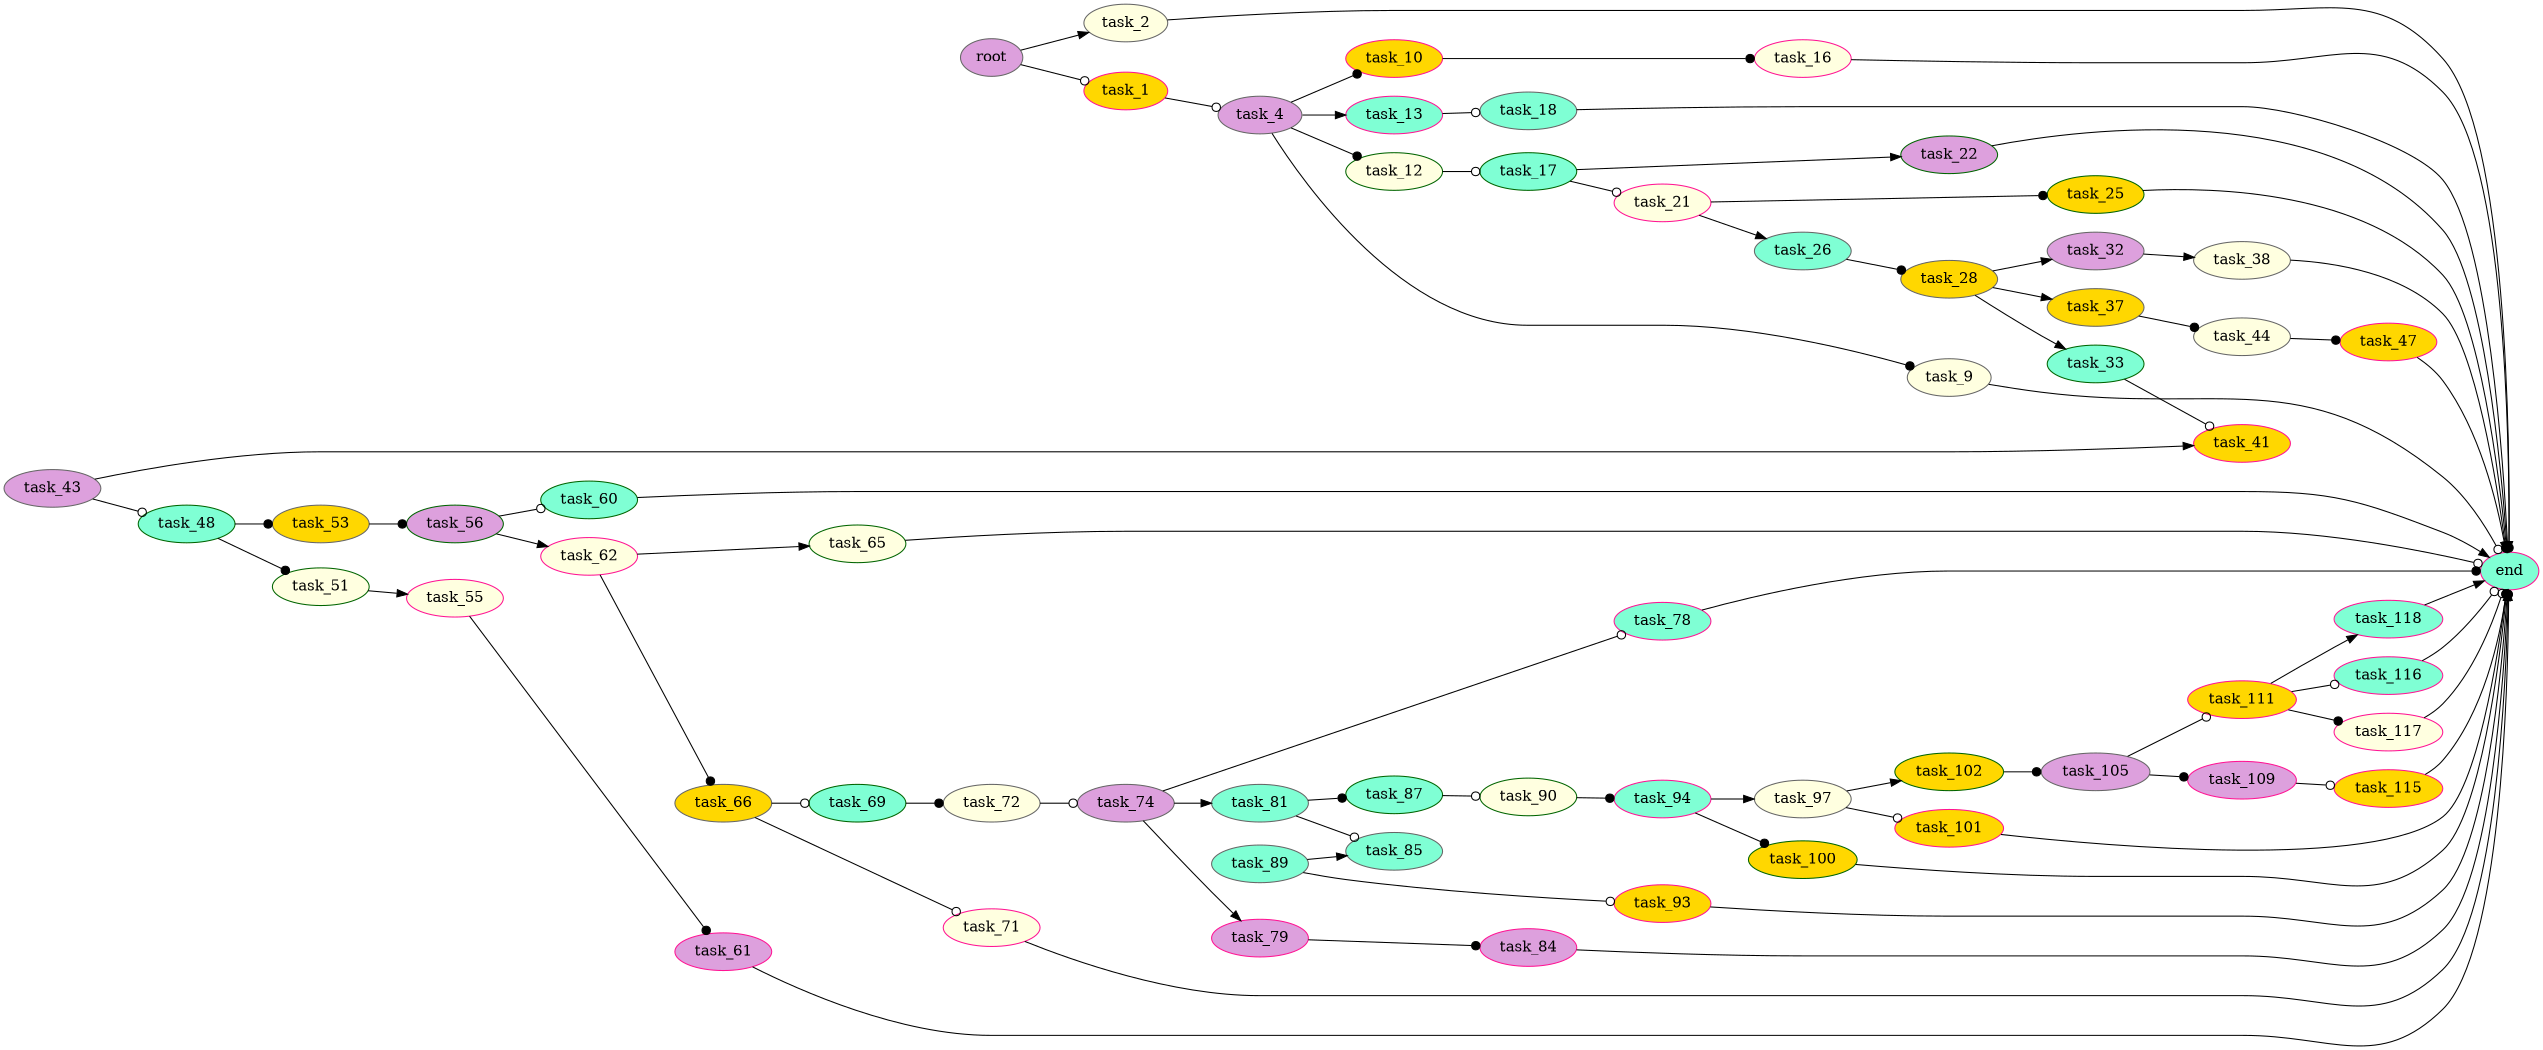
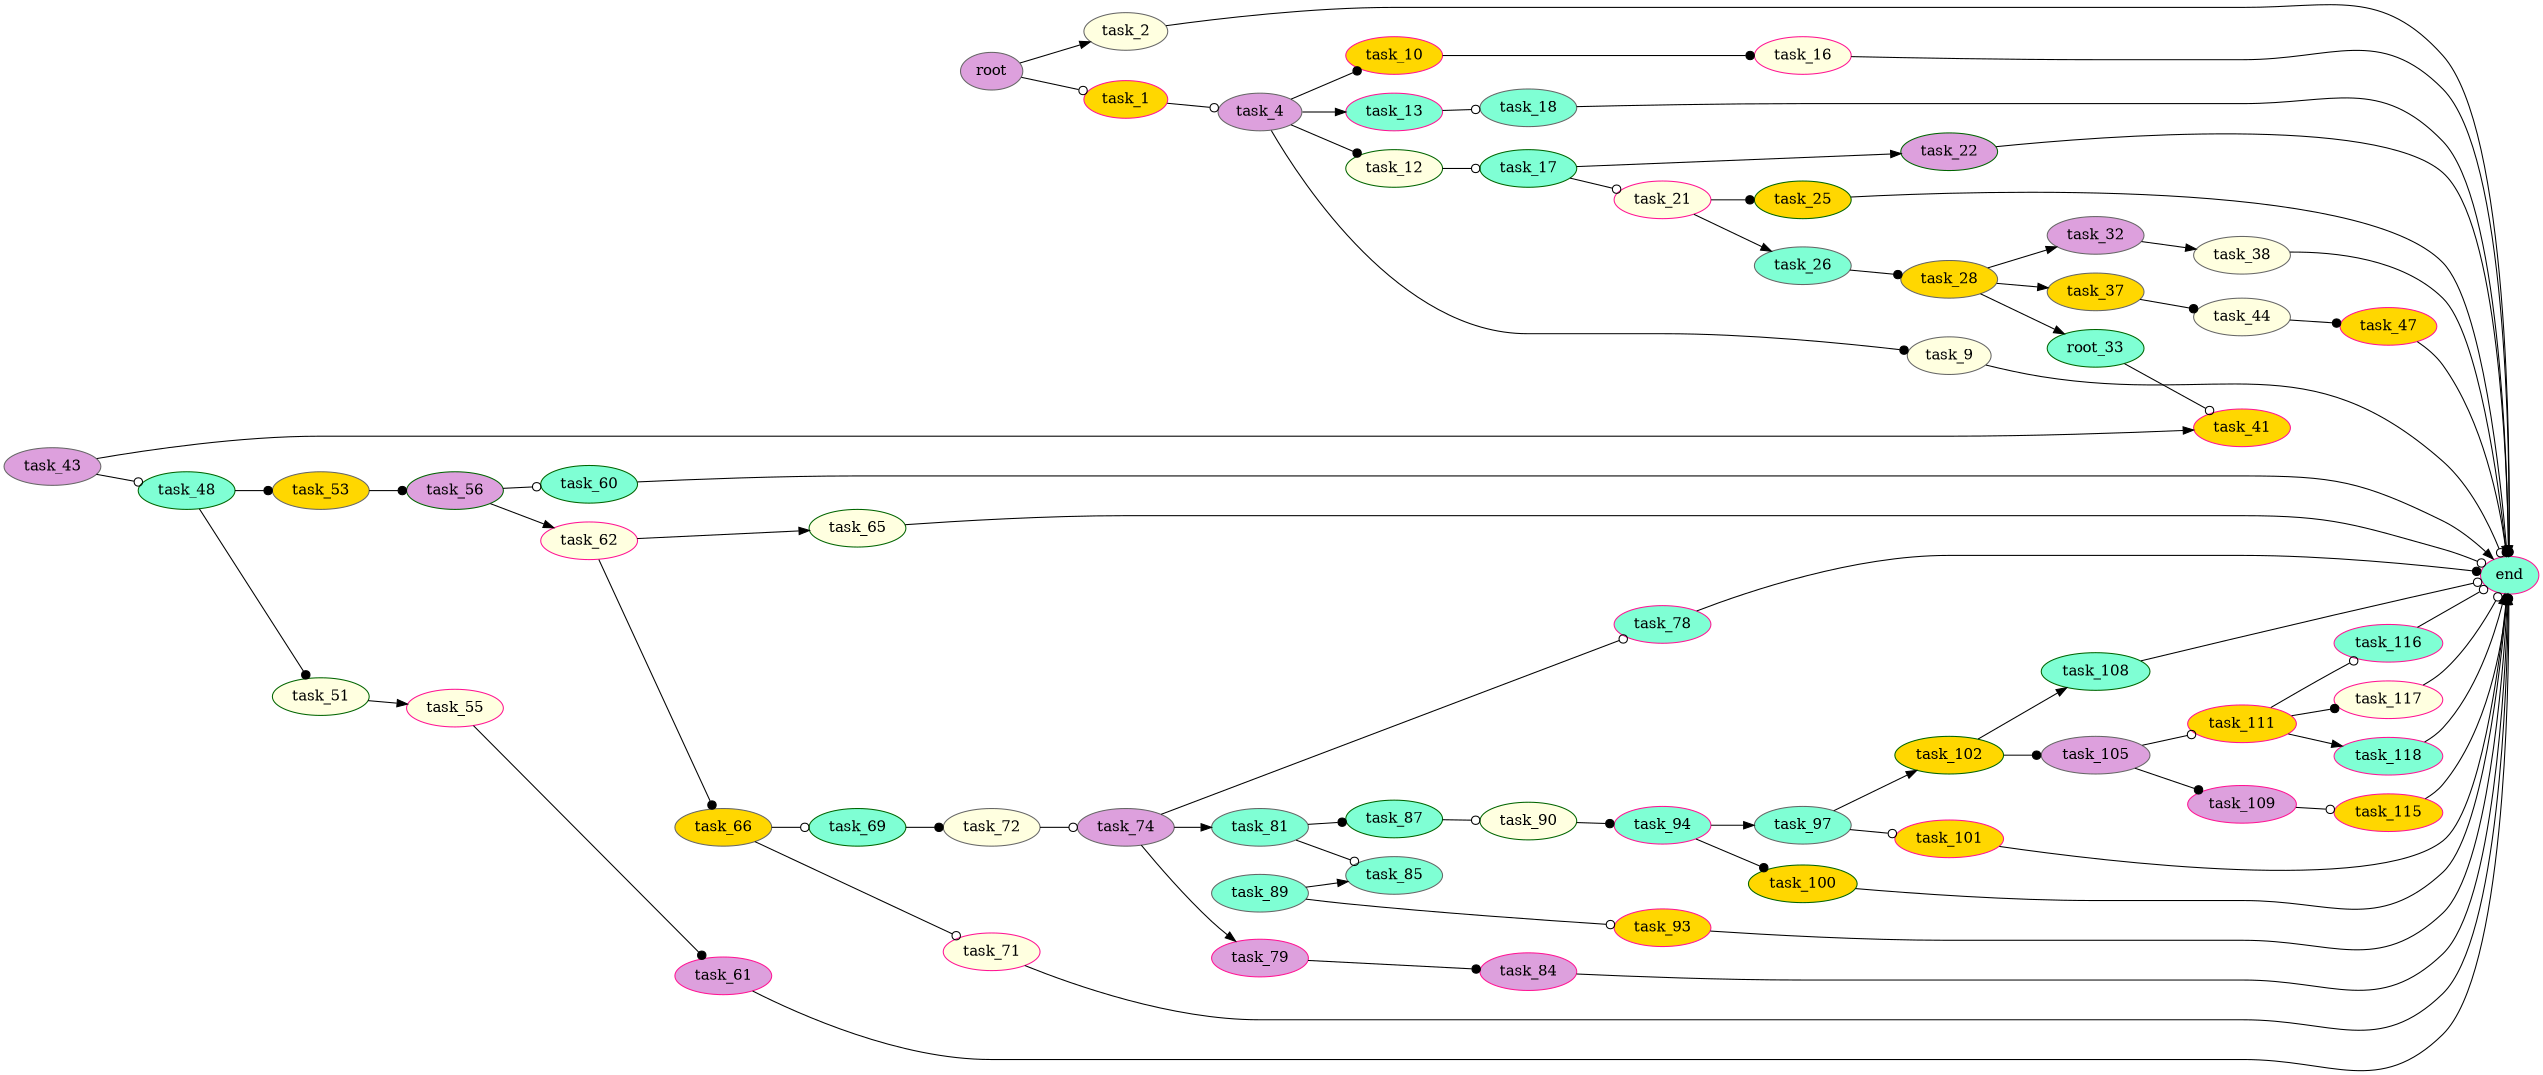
node "task_33": label "task_33" -> "root_33"
node "task_108": added
node "task_97": fillcolor lightyellow -> aquamarine
